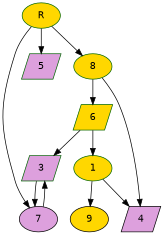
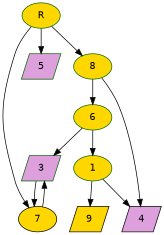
node "6": shape parallelogram -> ellipse
node "7": fillcolor plum -> gold
node "9": shape ellipse -> parallelogram
